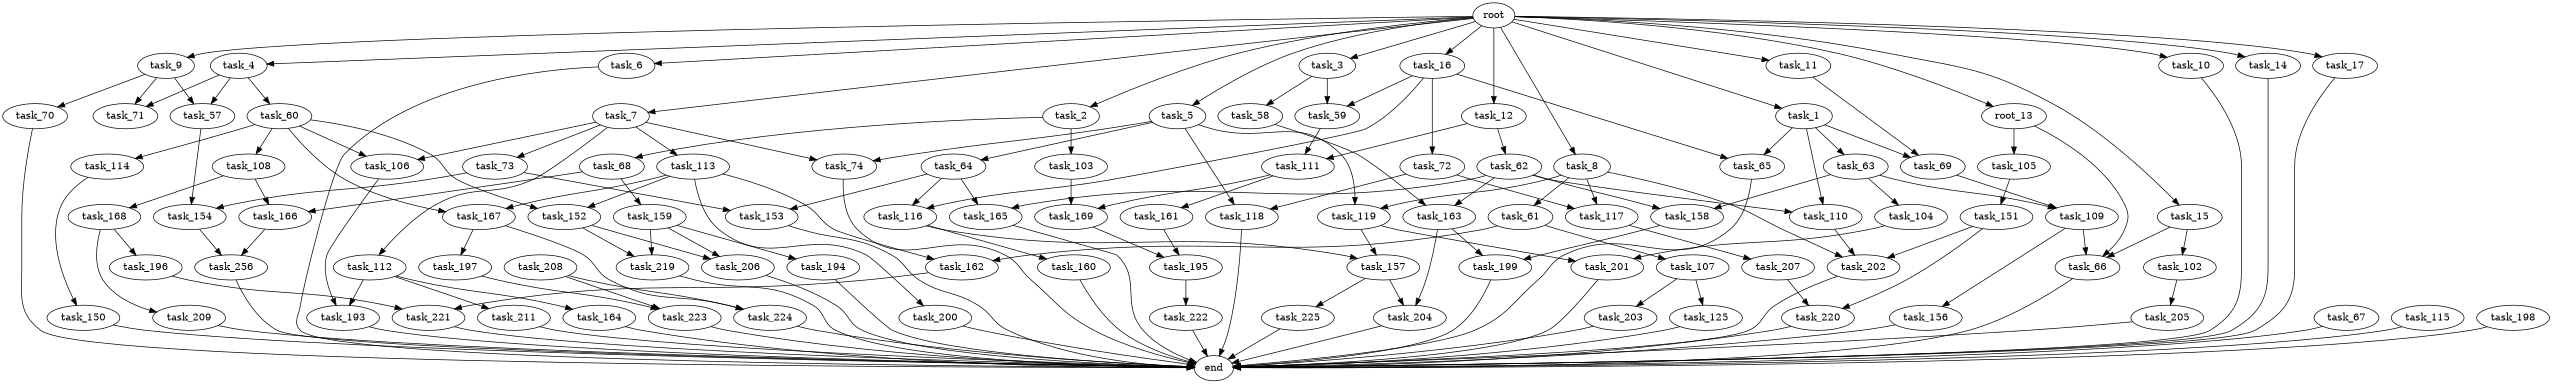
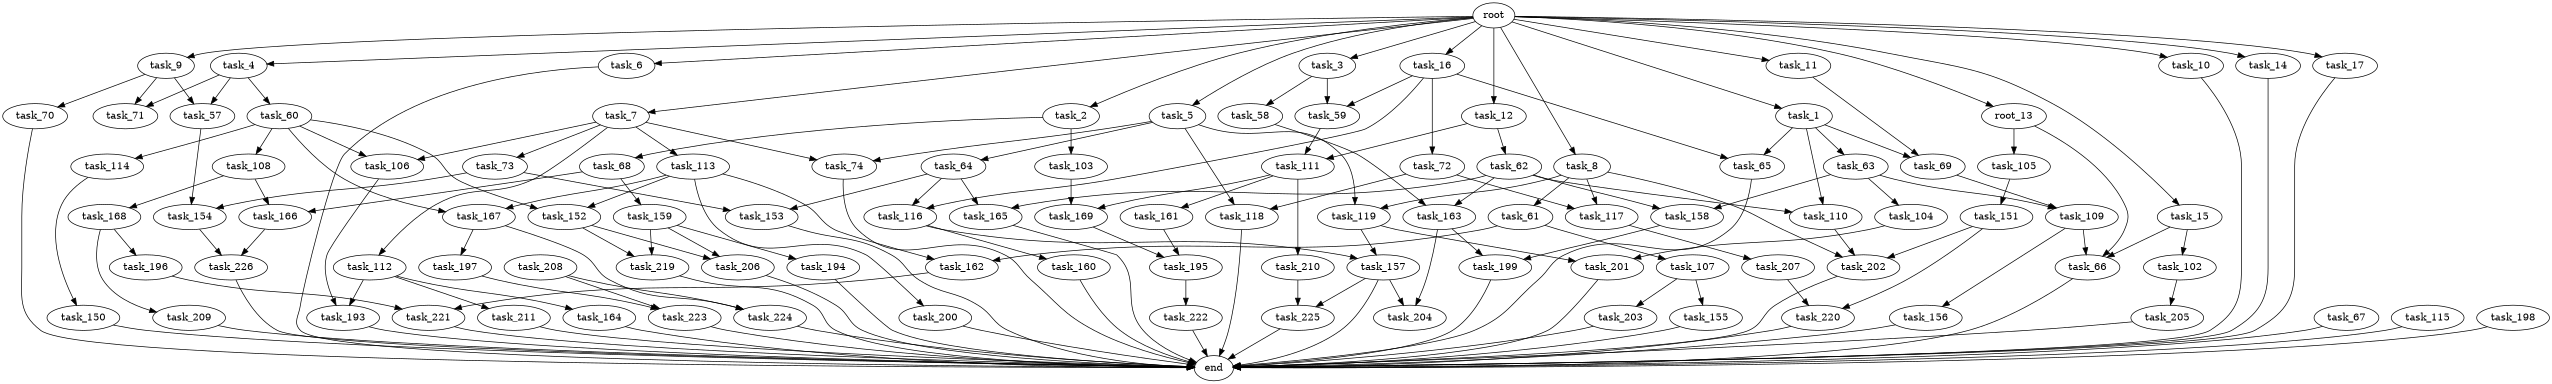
node "task_256": label "task_256" -> "task_226"
node "task_210": added
node "task_125": label "task_125" -> "task_155"
edge "task_204" -> "end": now "task_157" -> "end"
